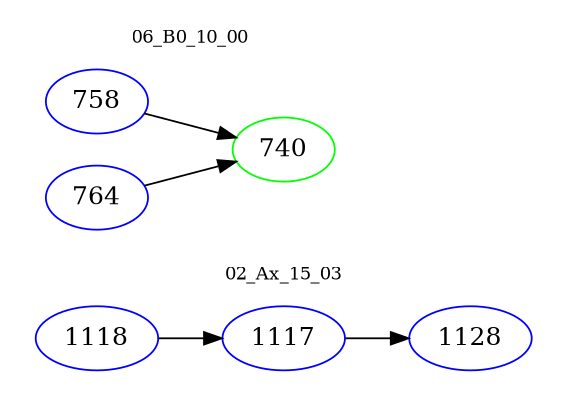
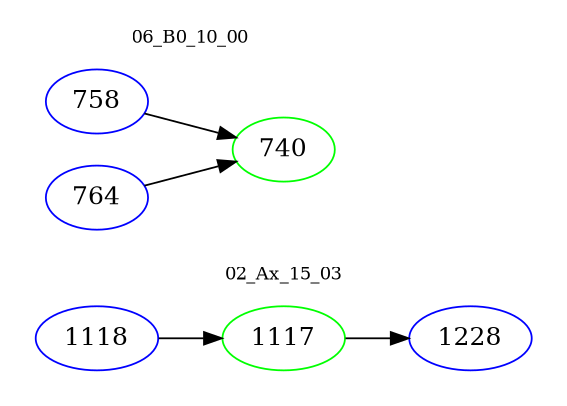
node "1117": color blue -> green
node "1128": label "1128" -> "1228"
